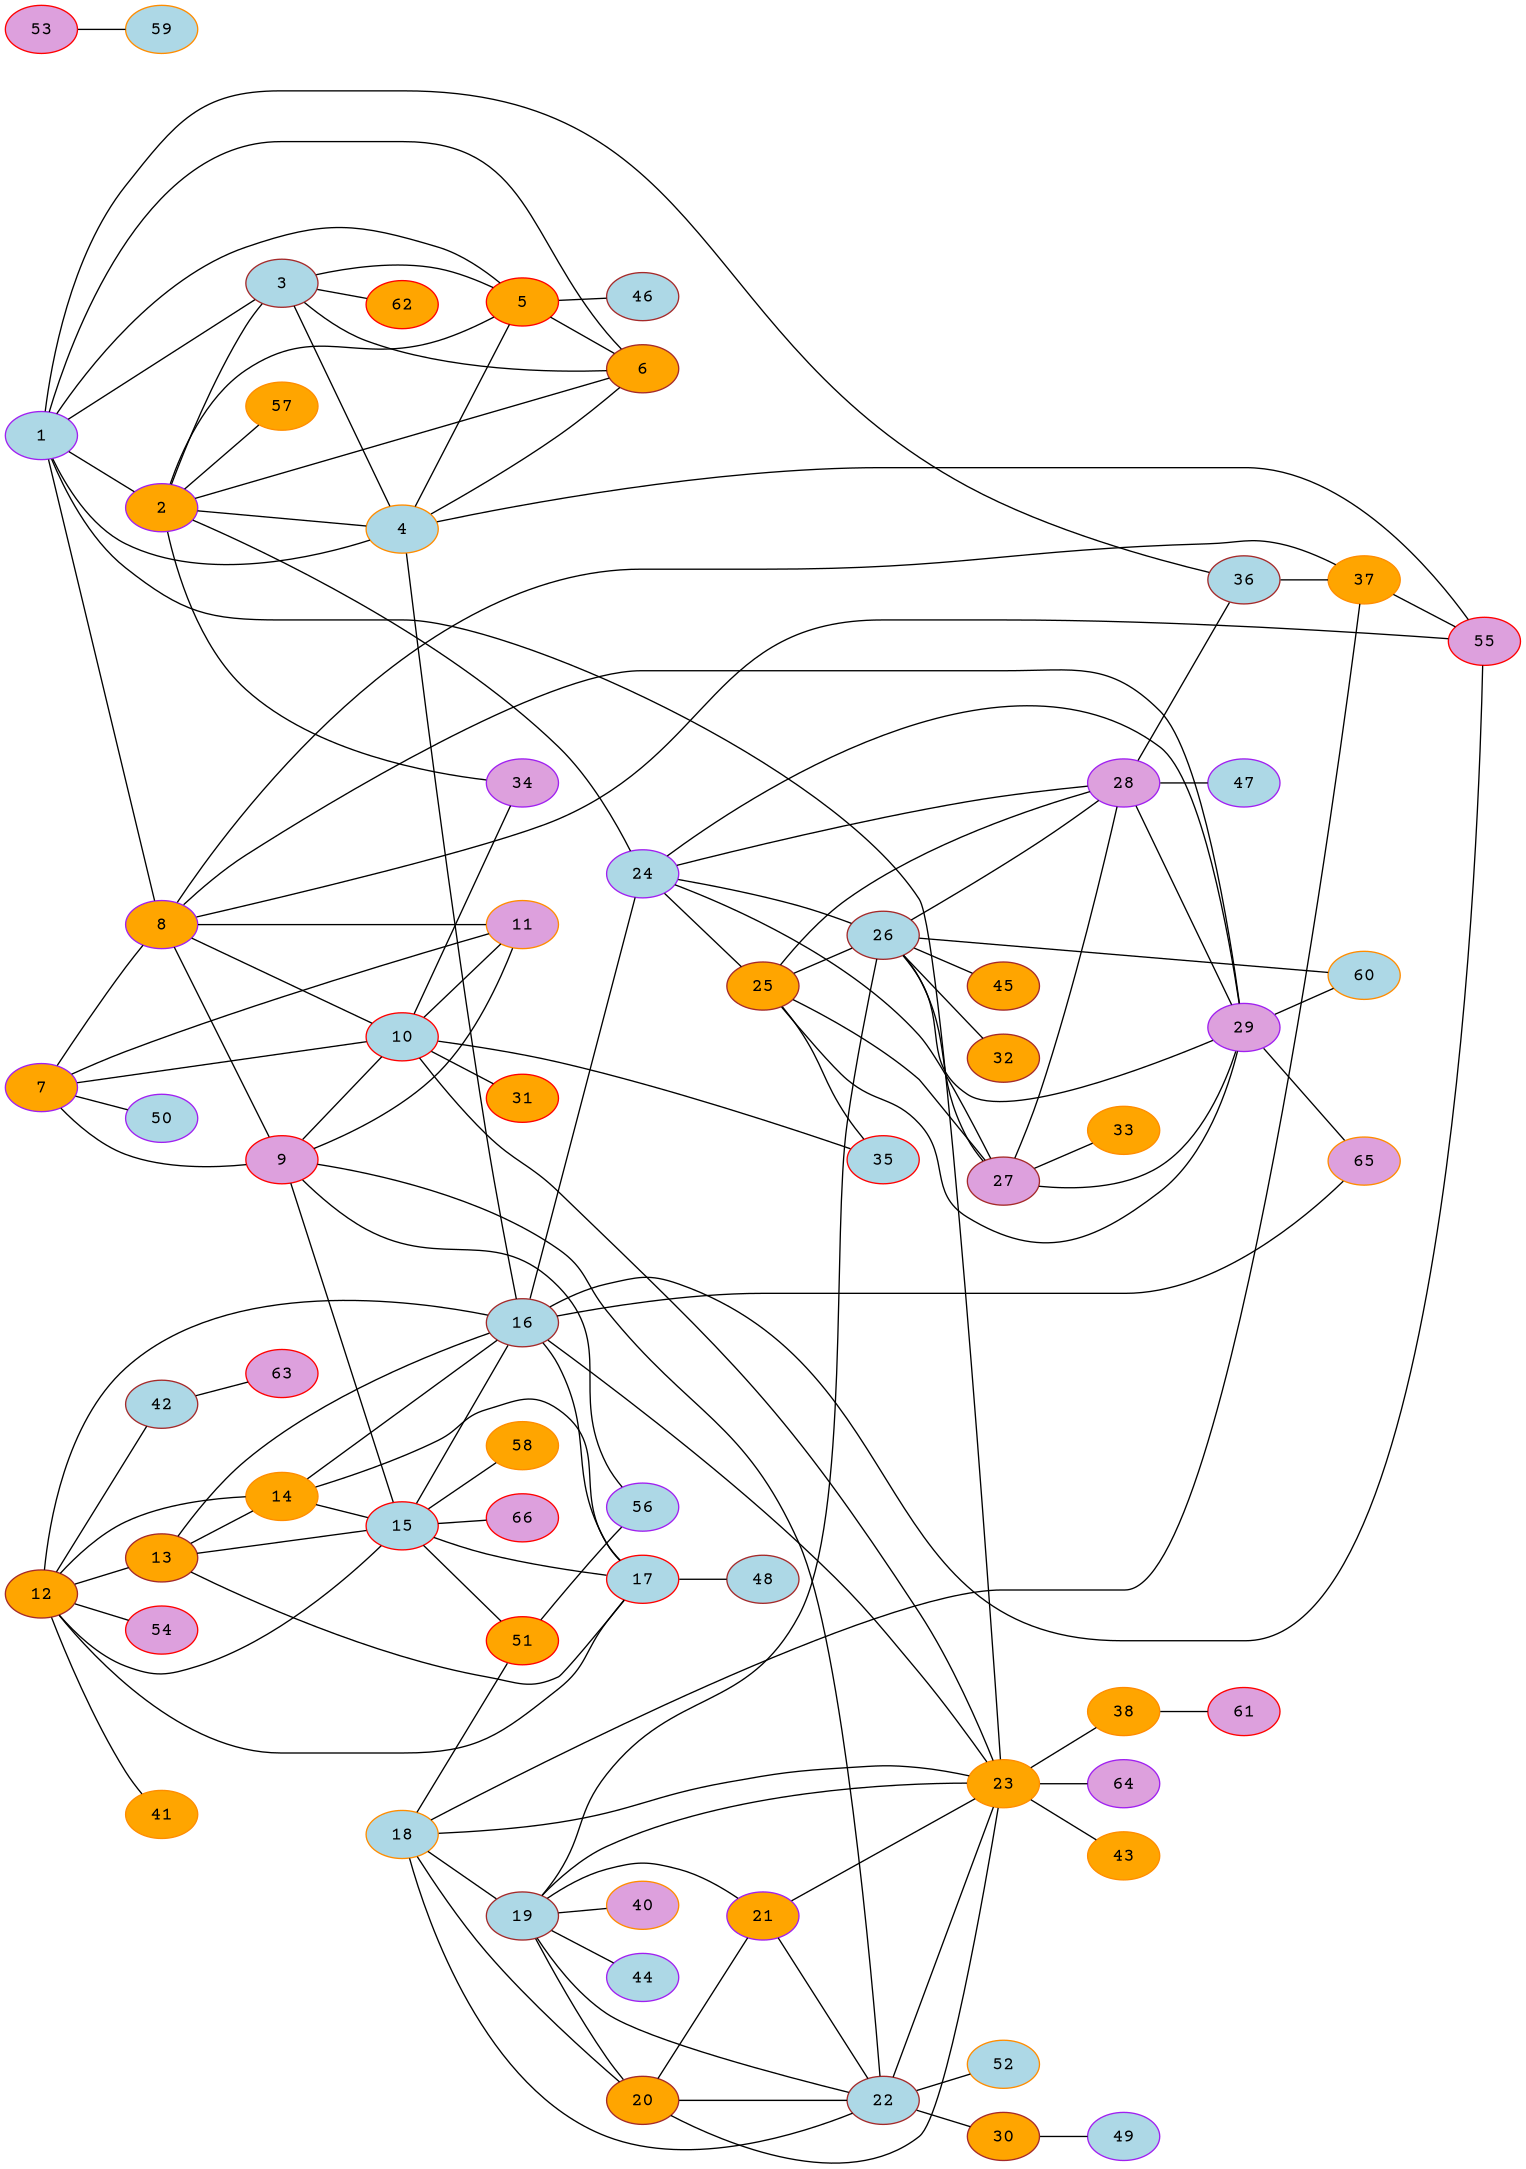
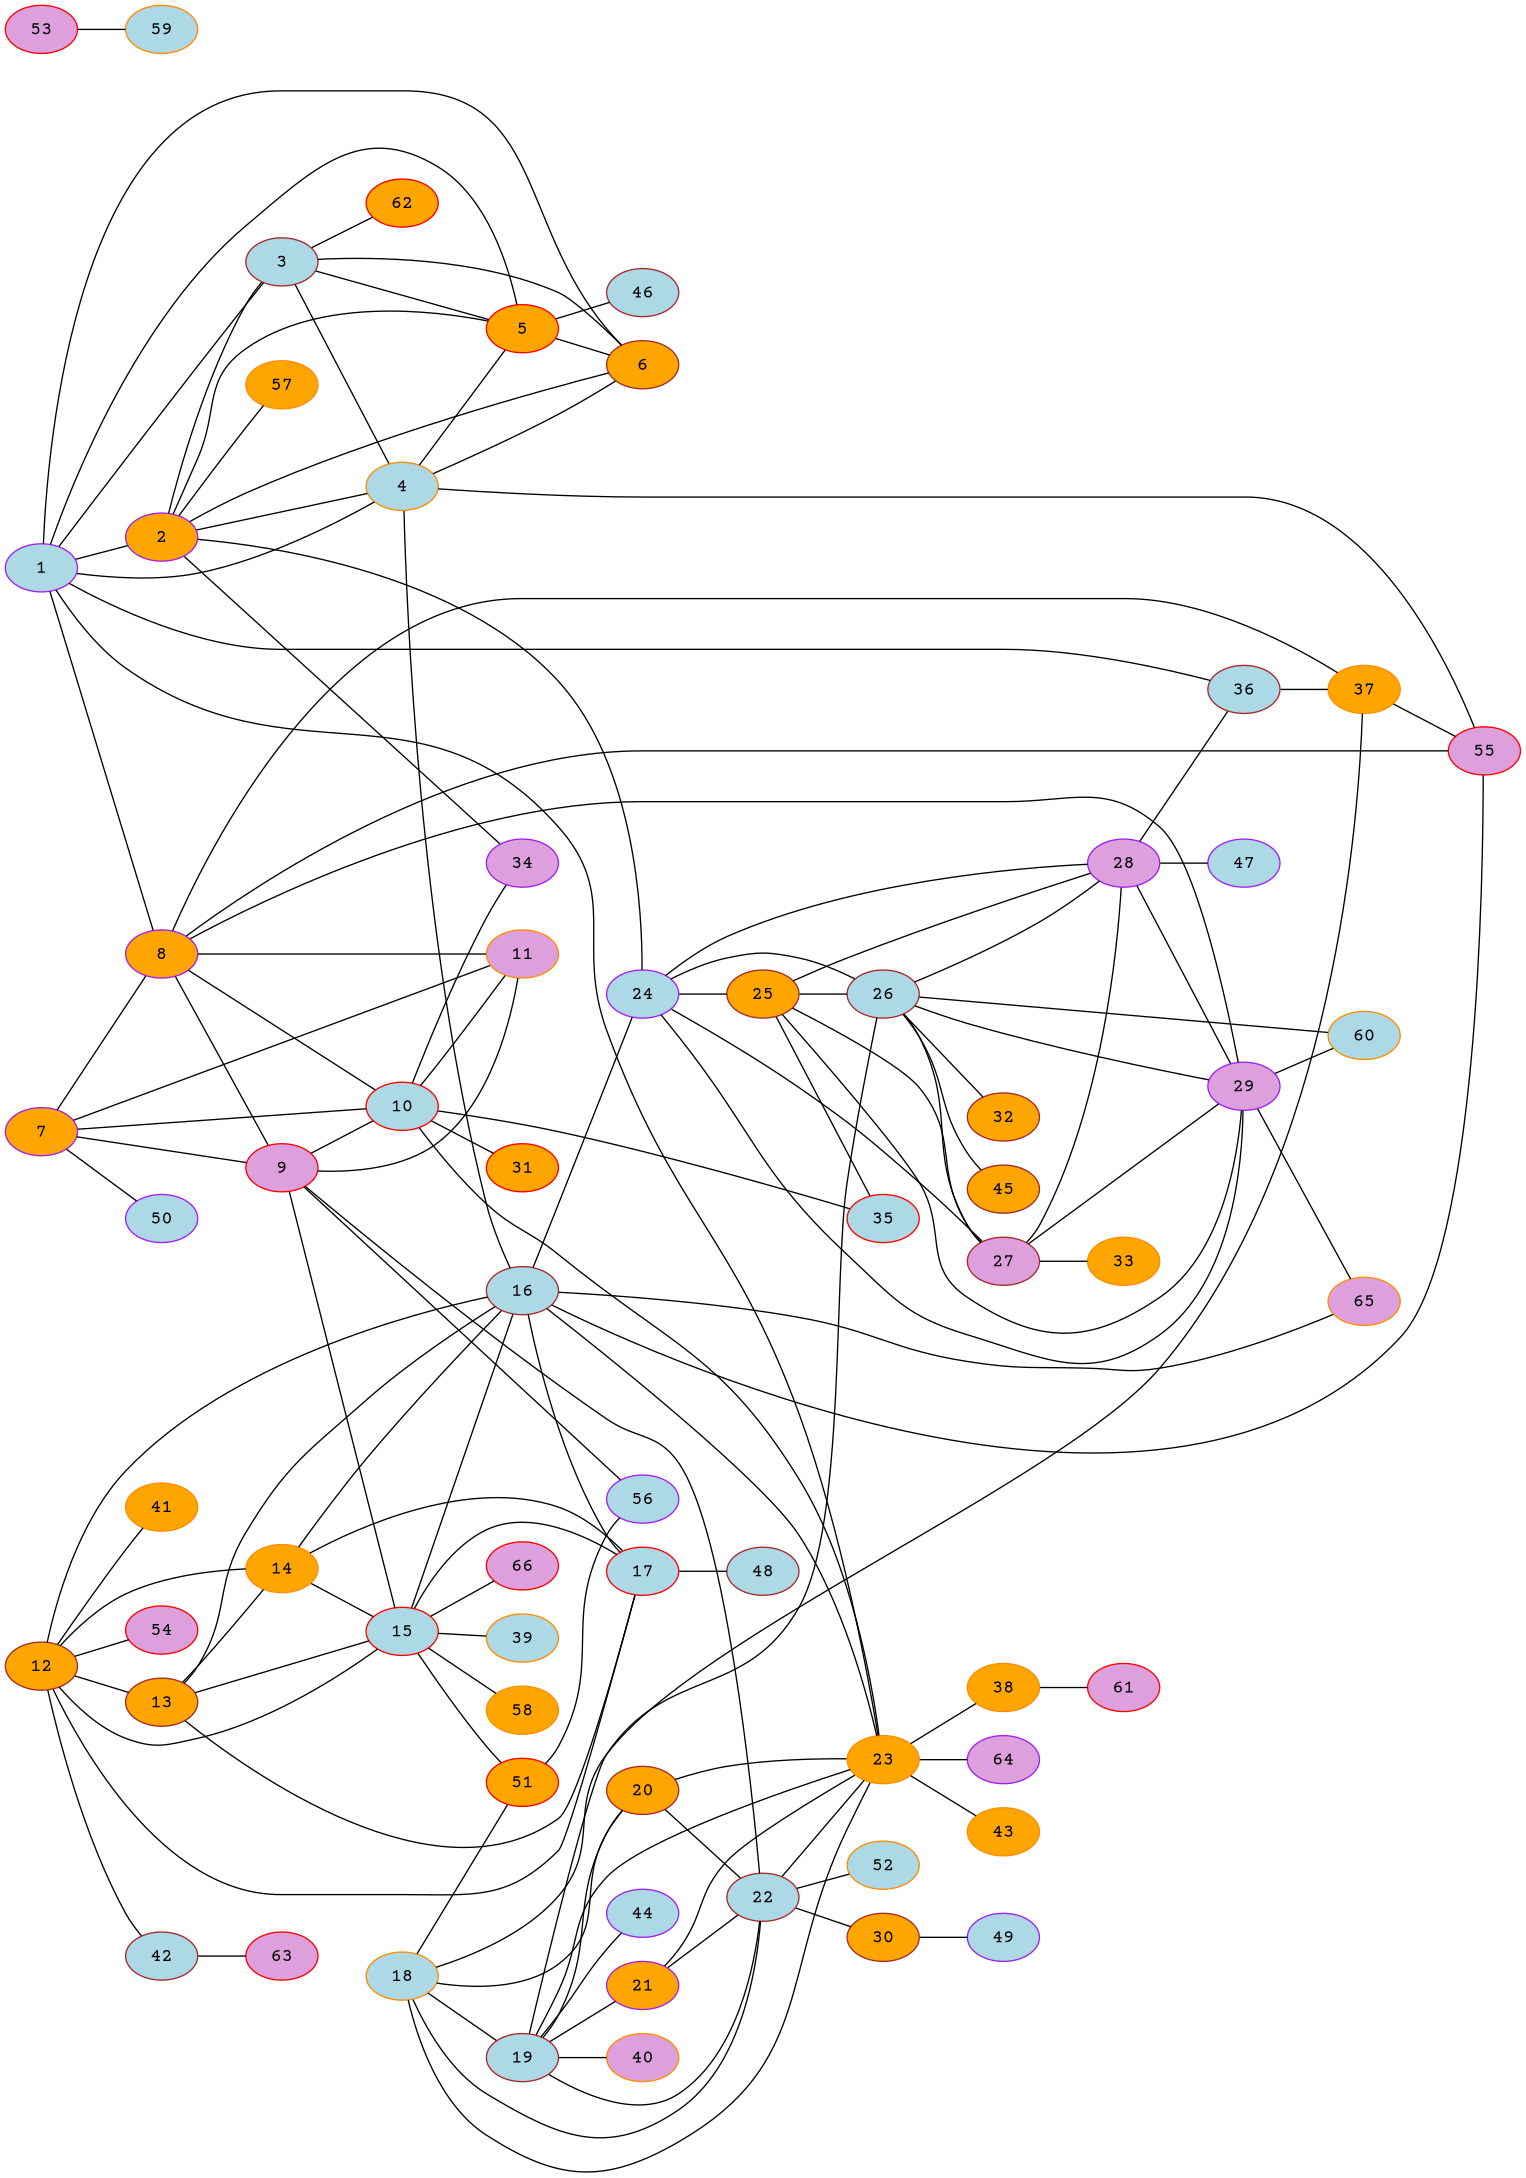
node "39": added
edge "21" -- "20": removed
